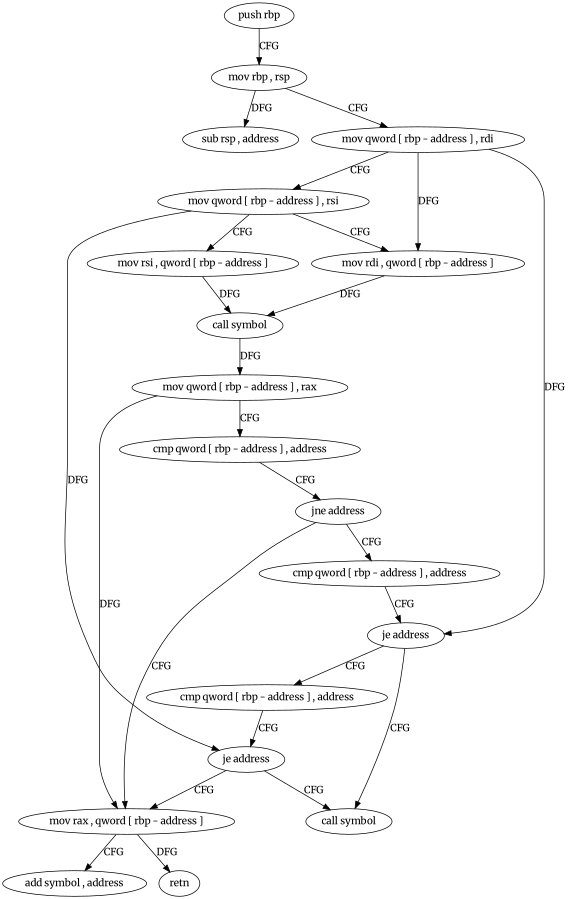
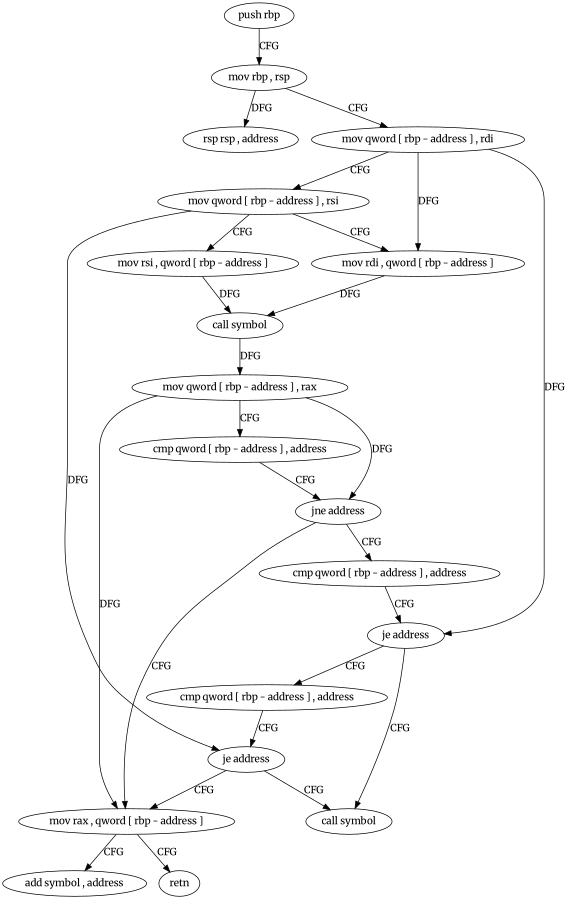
node "sub rsp , address": label "sub rsp , address" -> "rsp rsp , address"
edge "mov qword [ rbp - address ] , rax" -> "jne address": added, label "DFG"
edge "mov rax , qword [ rbp - address ]" -> "retn": label "DFG" -> "CFG"
